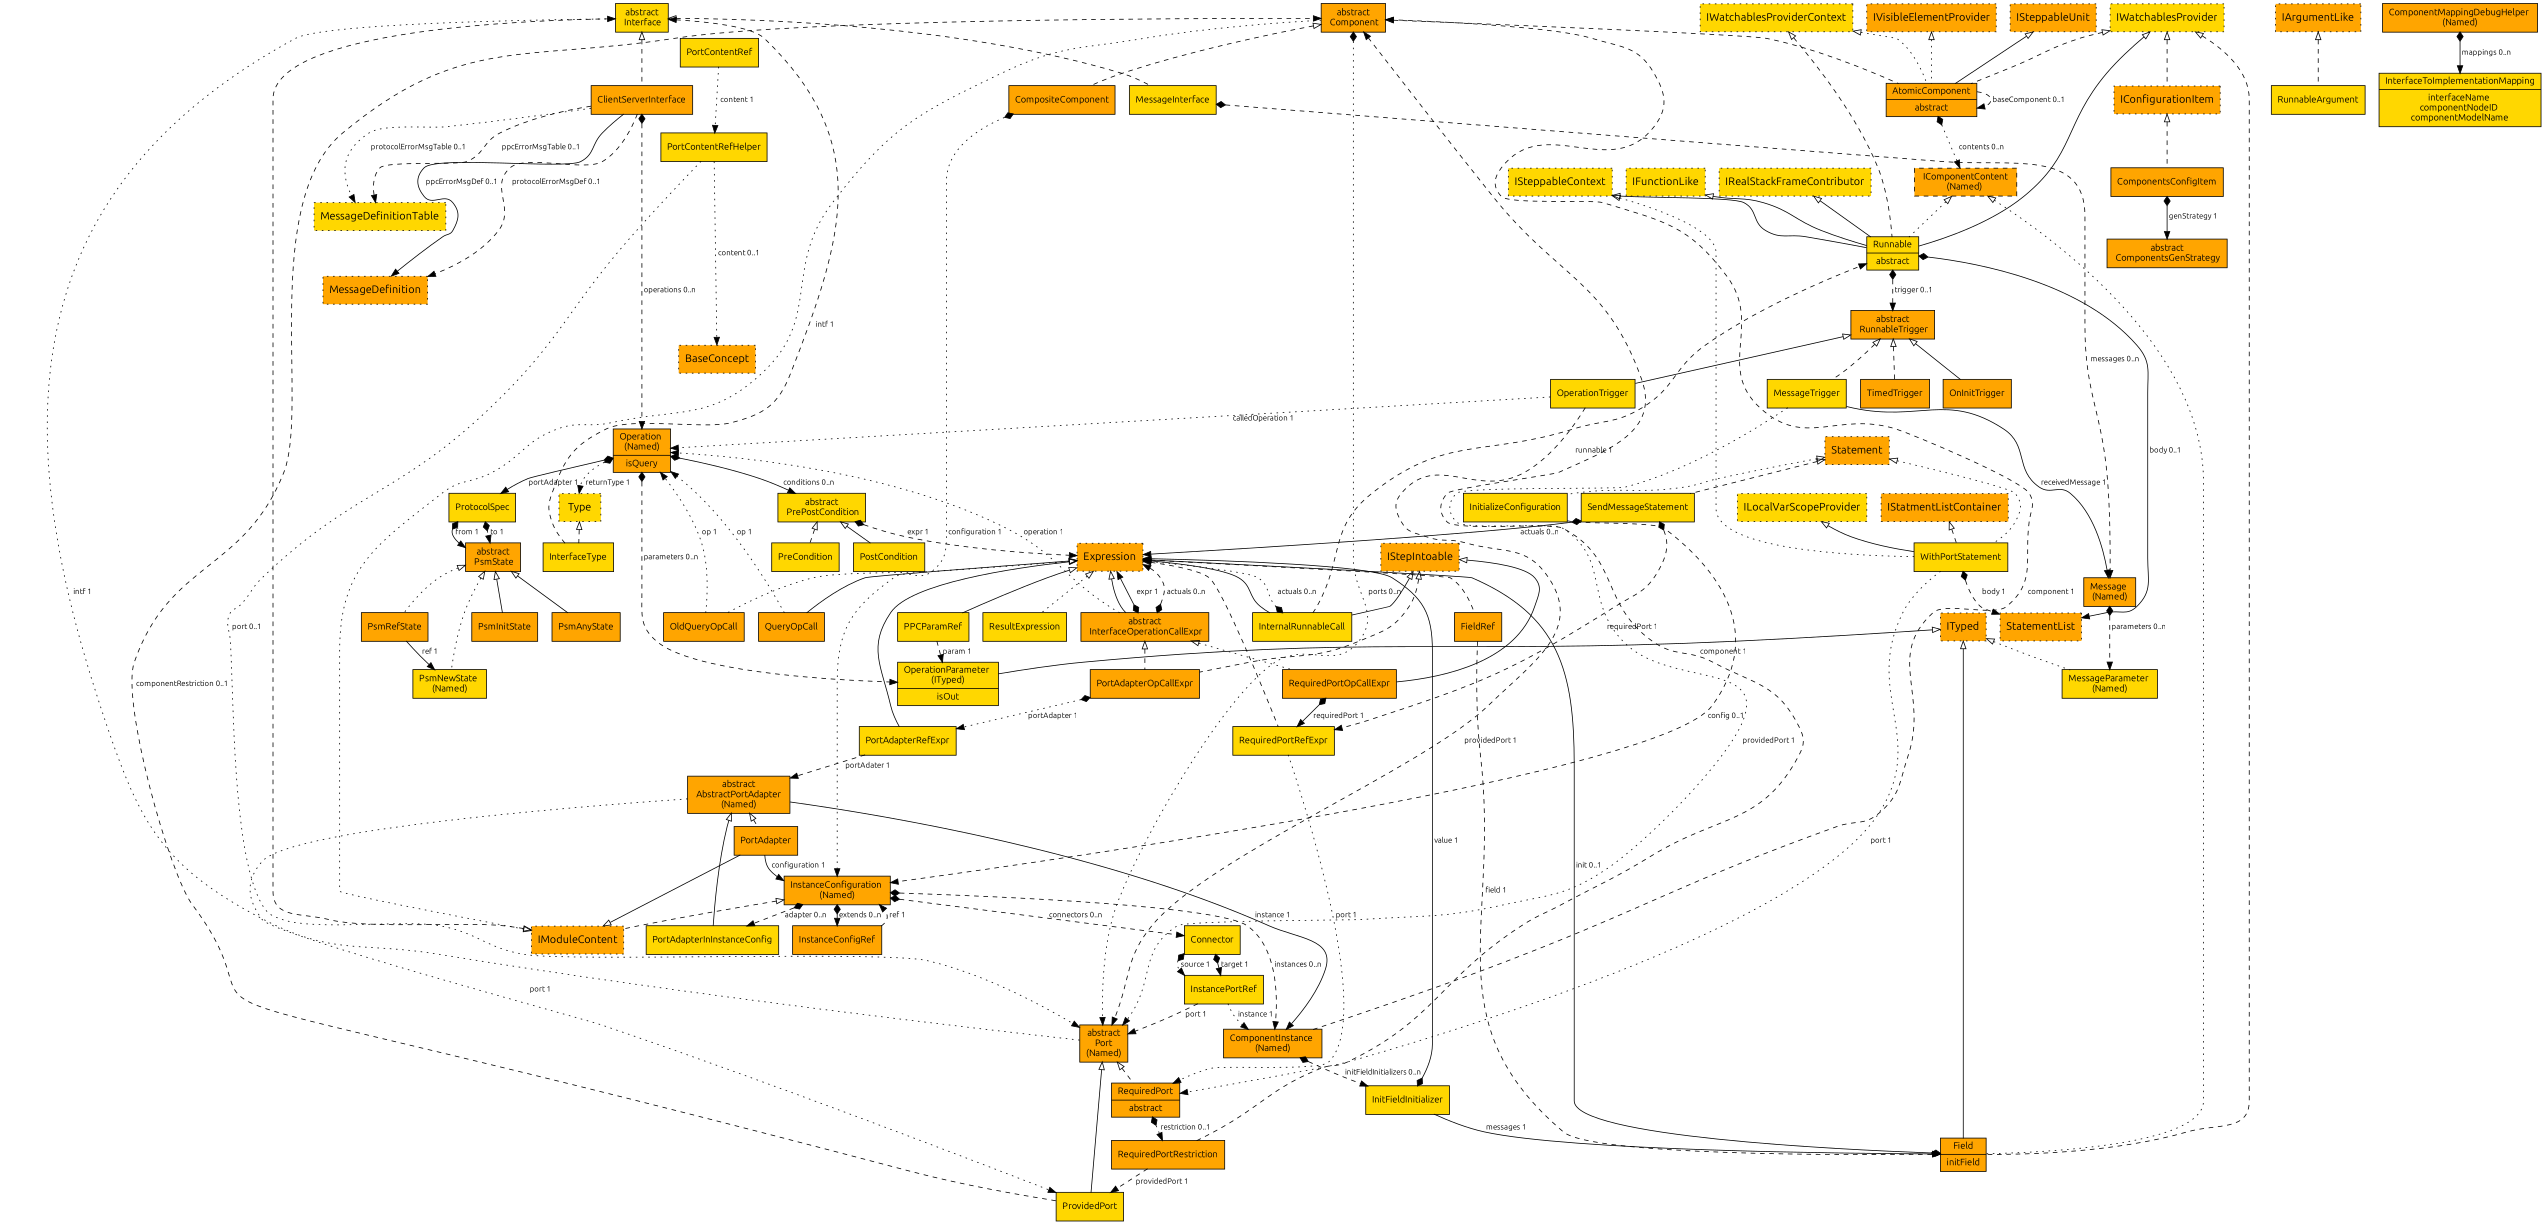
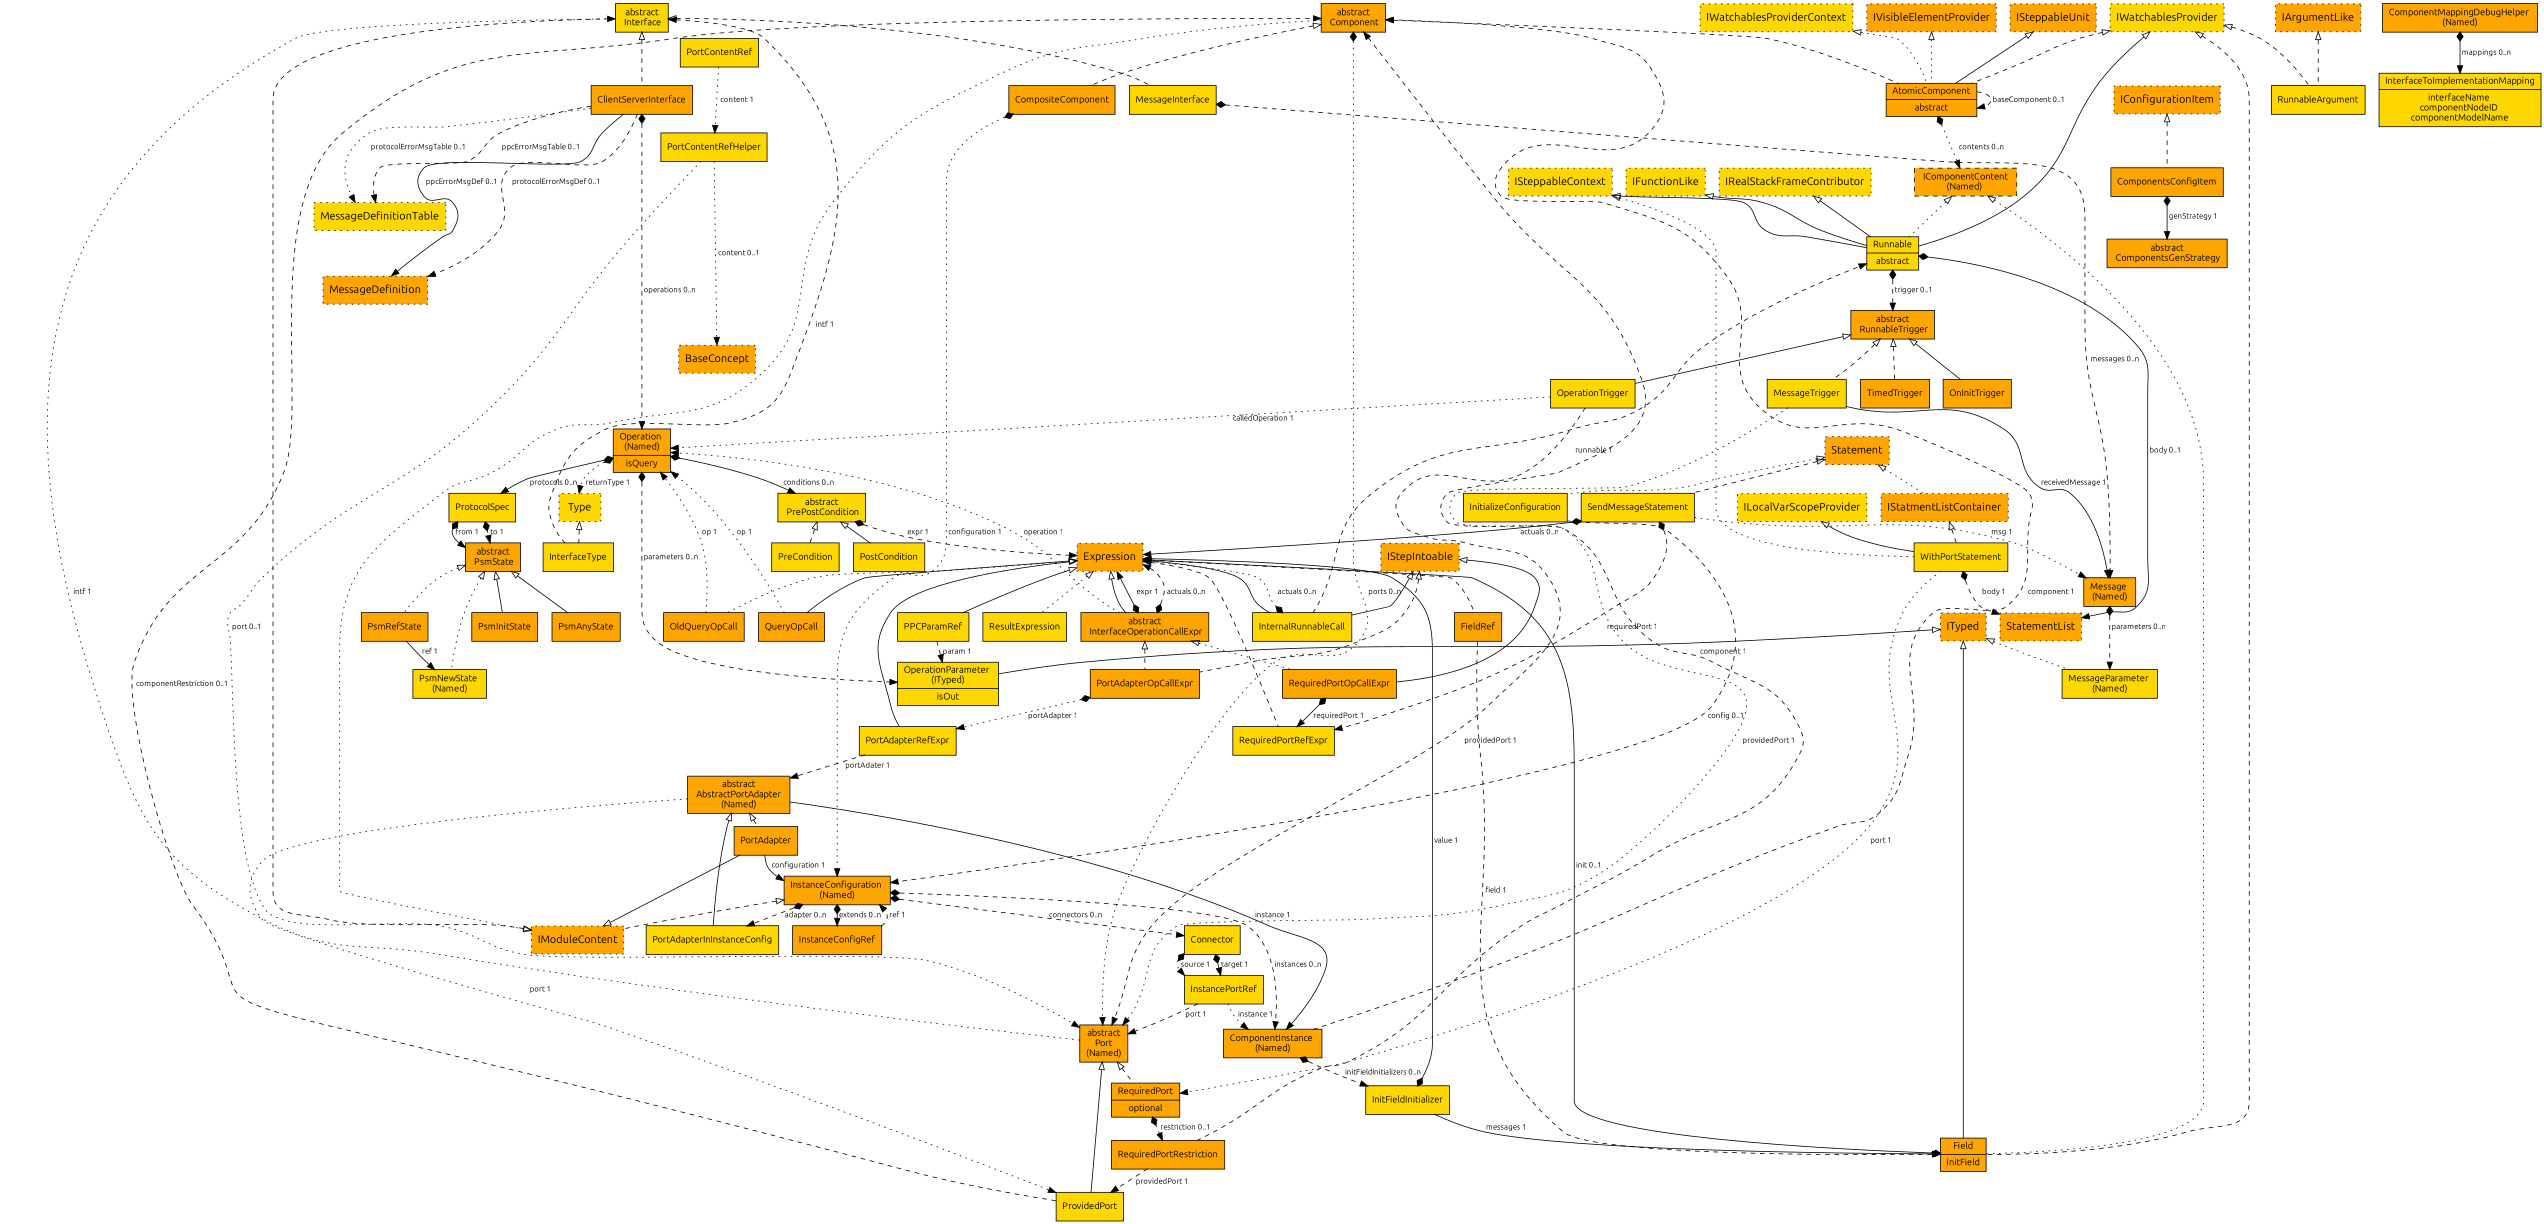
edge "IConfigurationItem" -> "IWatchablesProvider": now "RunnableArgument" -> "IWatchablesProvider"
edge "Runnable" -> "IWatchablesProviderContext": removed
edge "Operation" -- "ProtocolSpec": label " portAdapter 1" -> " protocols 0..n"
edge "WithPortStatement" -> "Statement": now "IStatmentListContainer" -> "Statement"
edge "SendMessageStatement" -> "Message": added, label "msg 1"
edge "RequiredPortRefExpr" -> "RequiredPort": removed, label "port 1"
node "RequiredPort": text "abstract" -> "optional"
